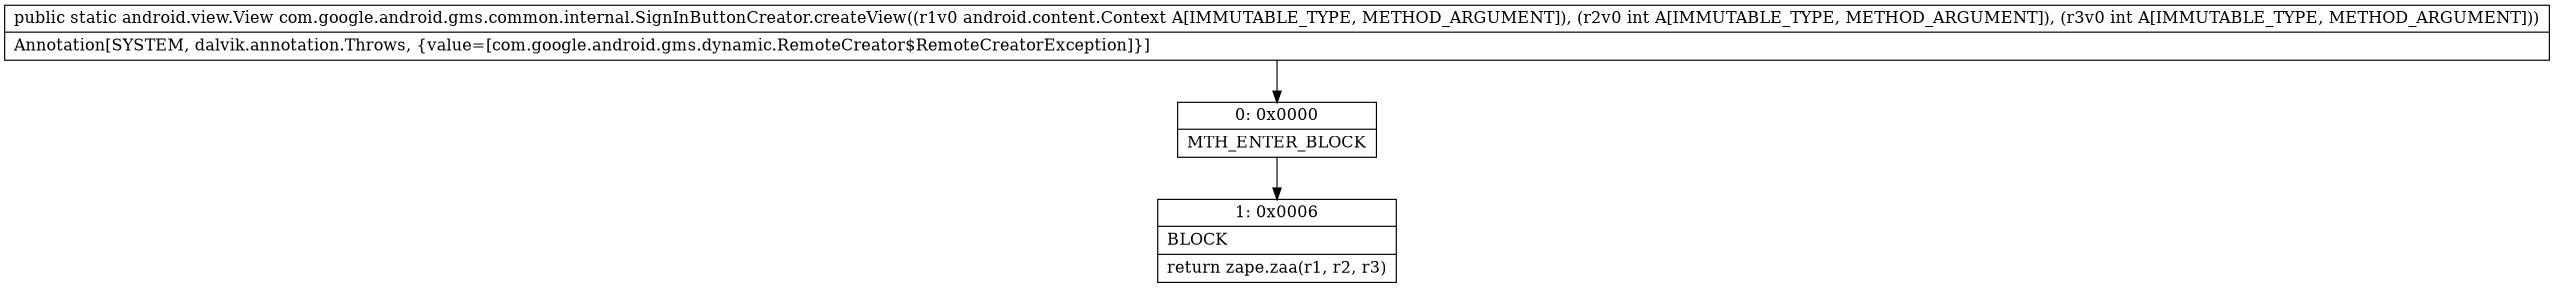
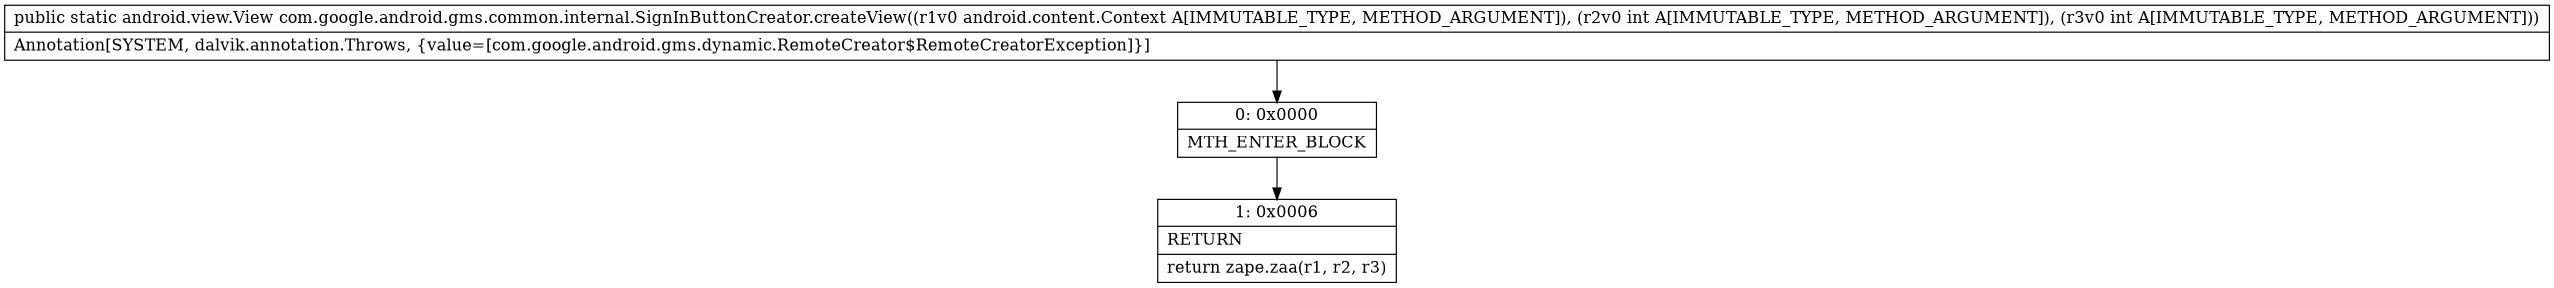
node "1: 0x0006": text "BLOCK" -> "RETURN"
